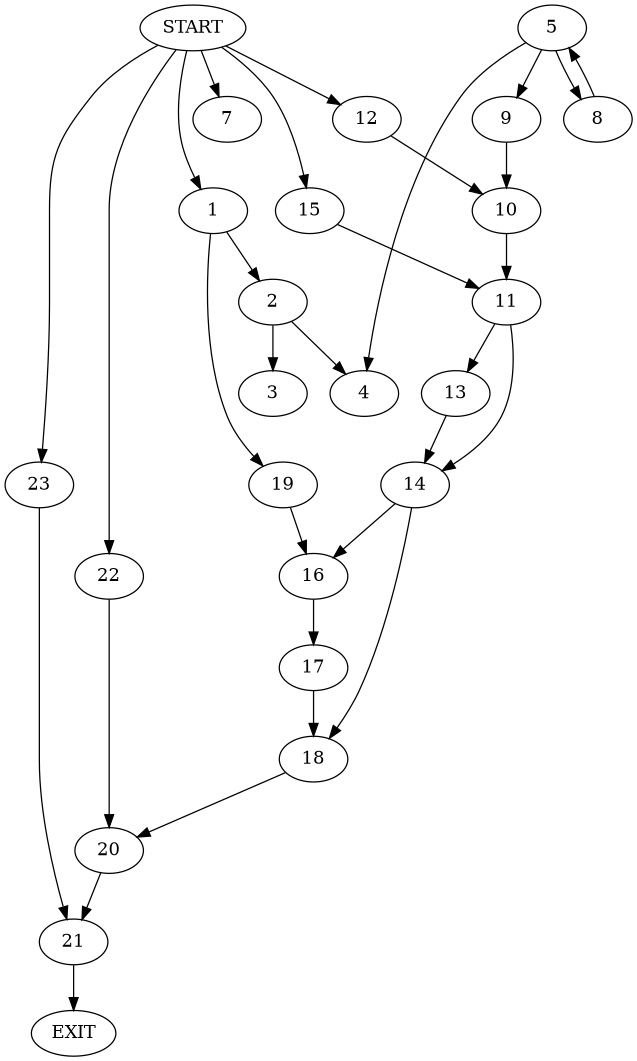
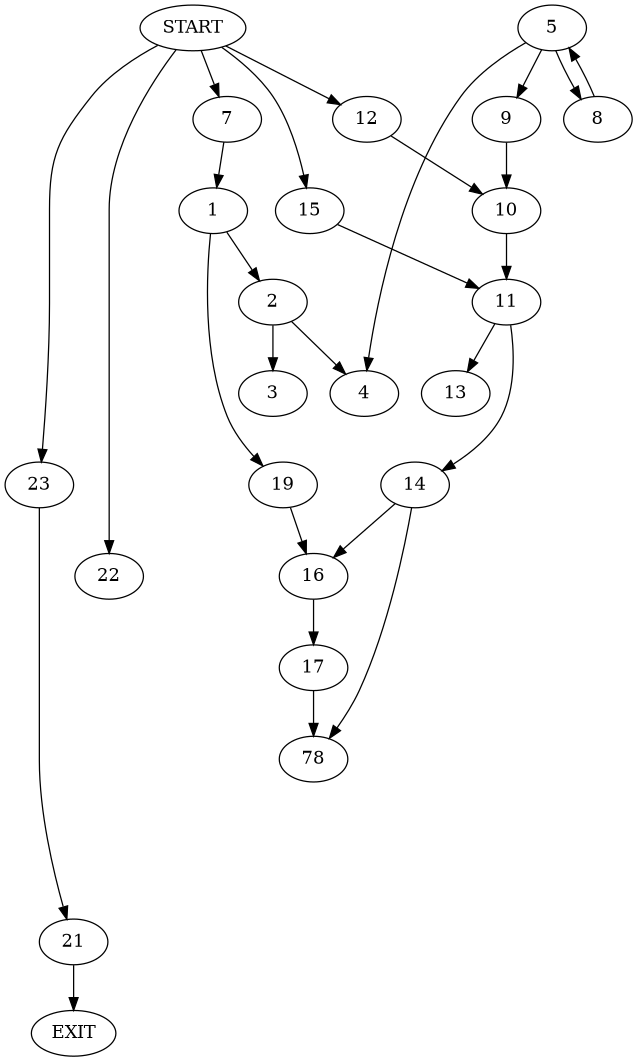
edge "START" -> "1": now "7" -> "1"
edge "13" -> "14": removed
node "18": label "18" -> "78"
node "20": removed
